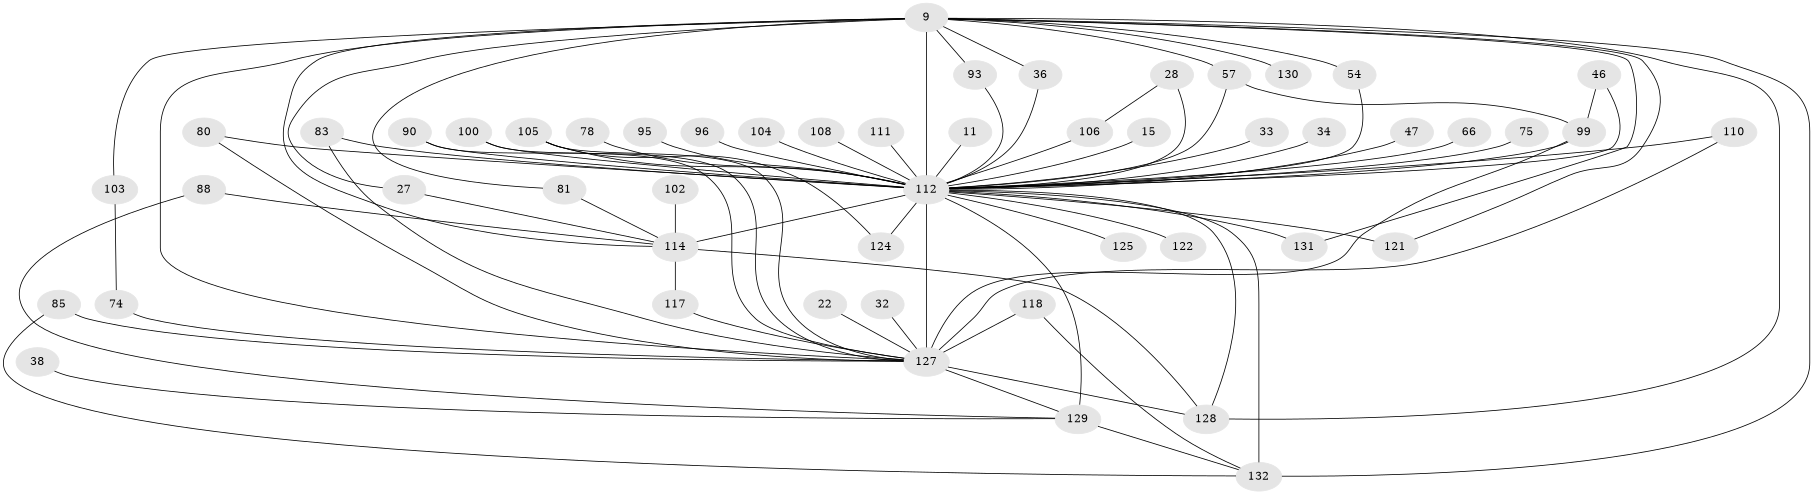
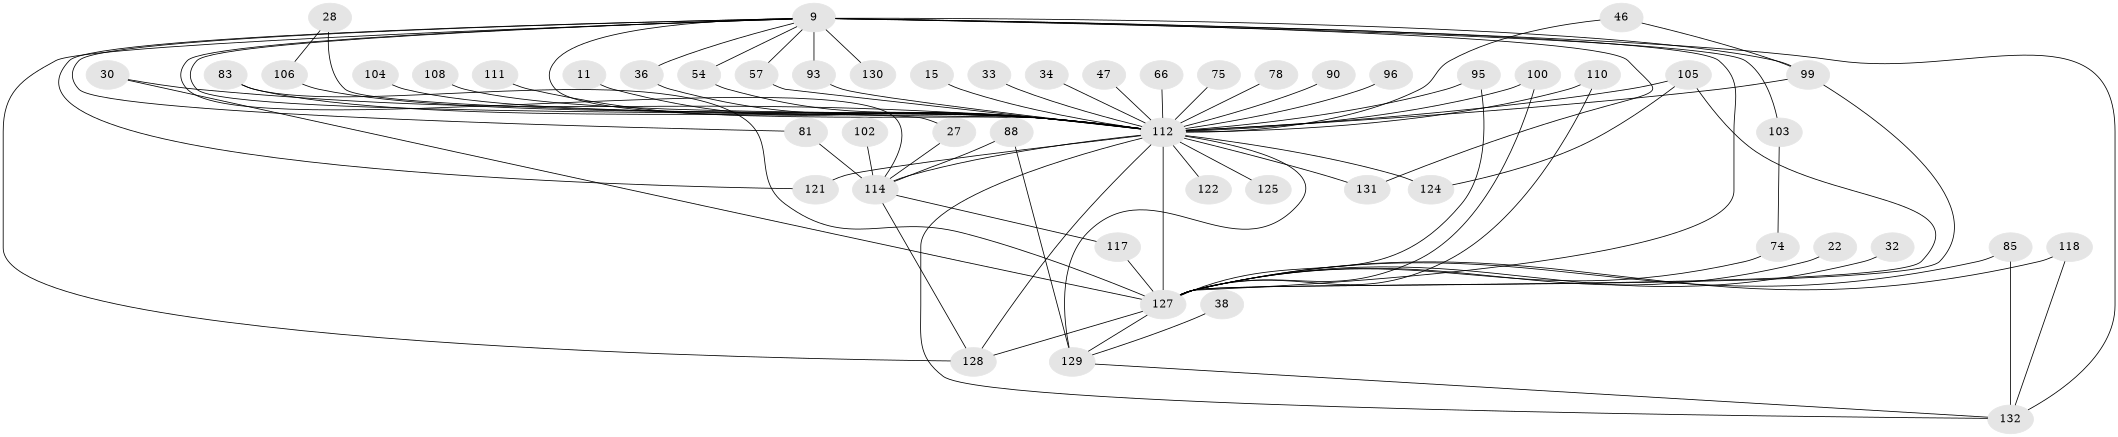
edge "57" -- "99": now "9" -- "99"
node "80": label "80" -> "30"
edge "90" -- "127": now "95" -- "127"
